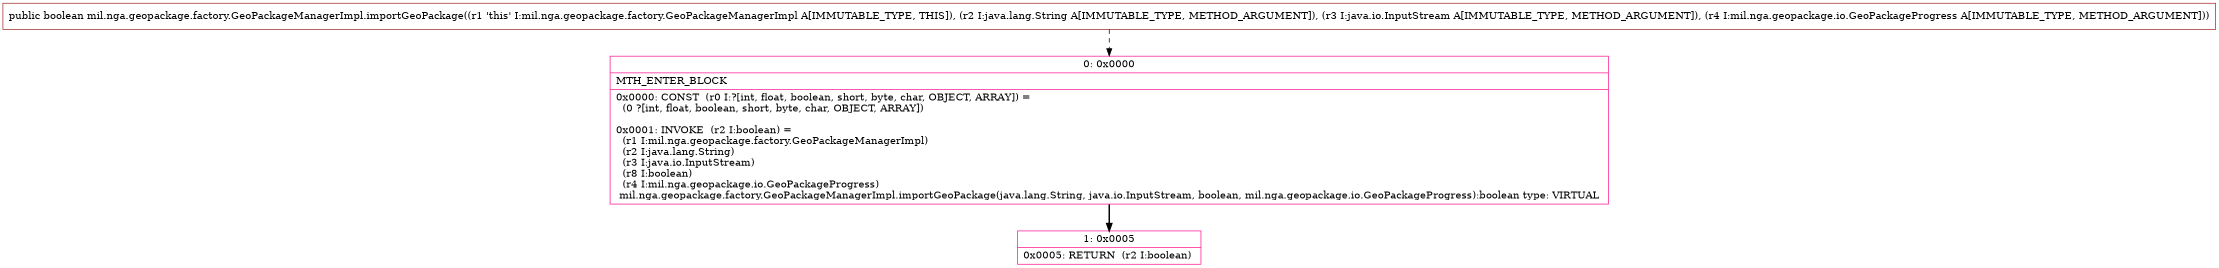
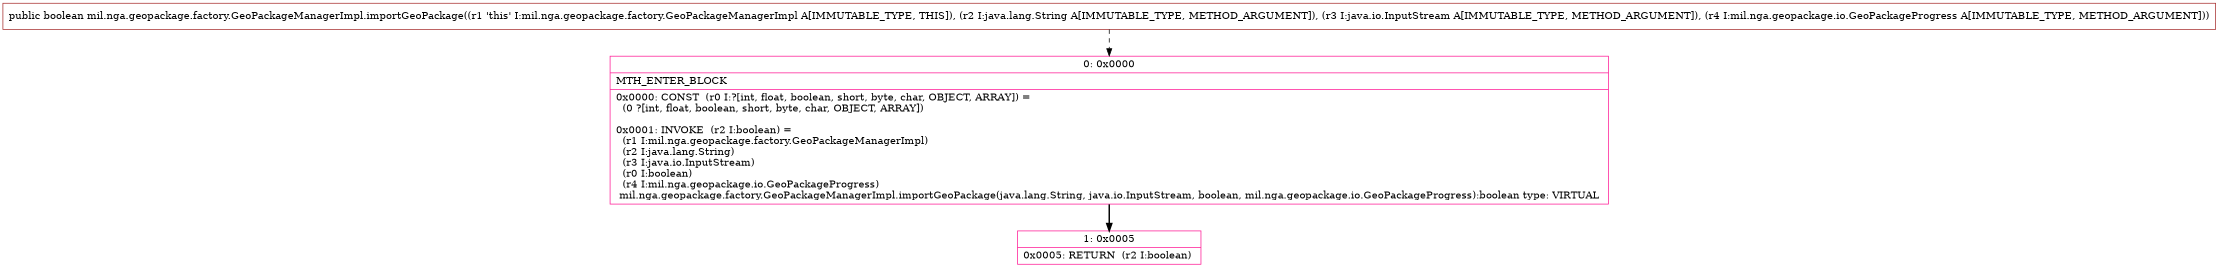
node "0: 0x0000": text "(r8 I:boolean)" -> "(r0 I:boolean)"
